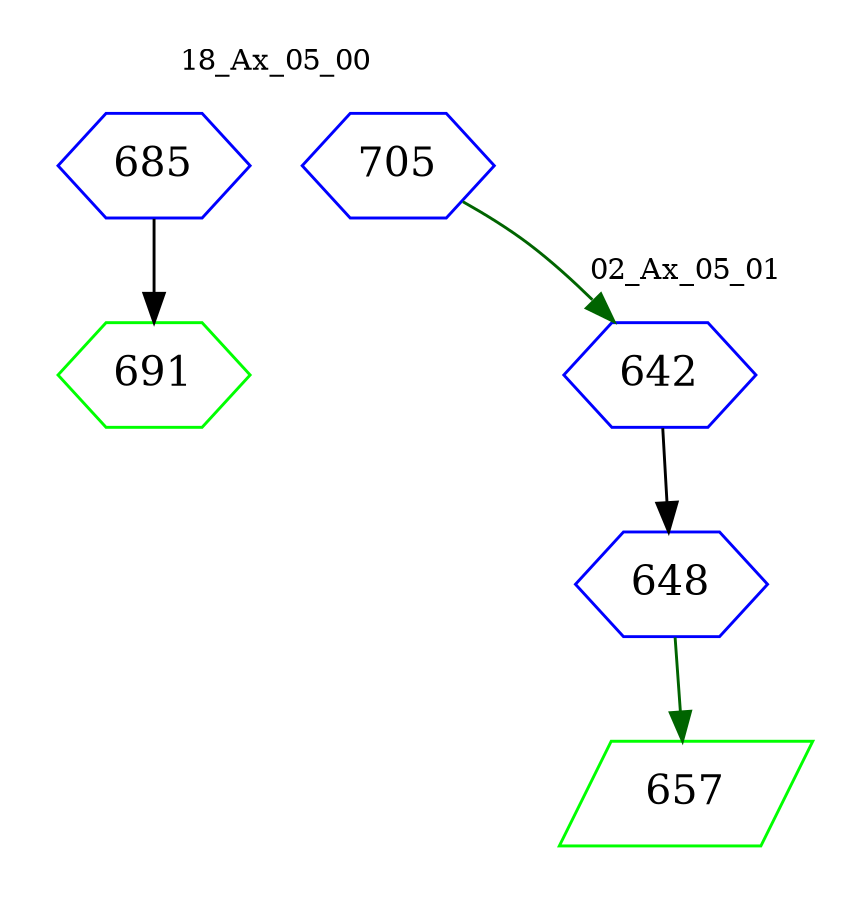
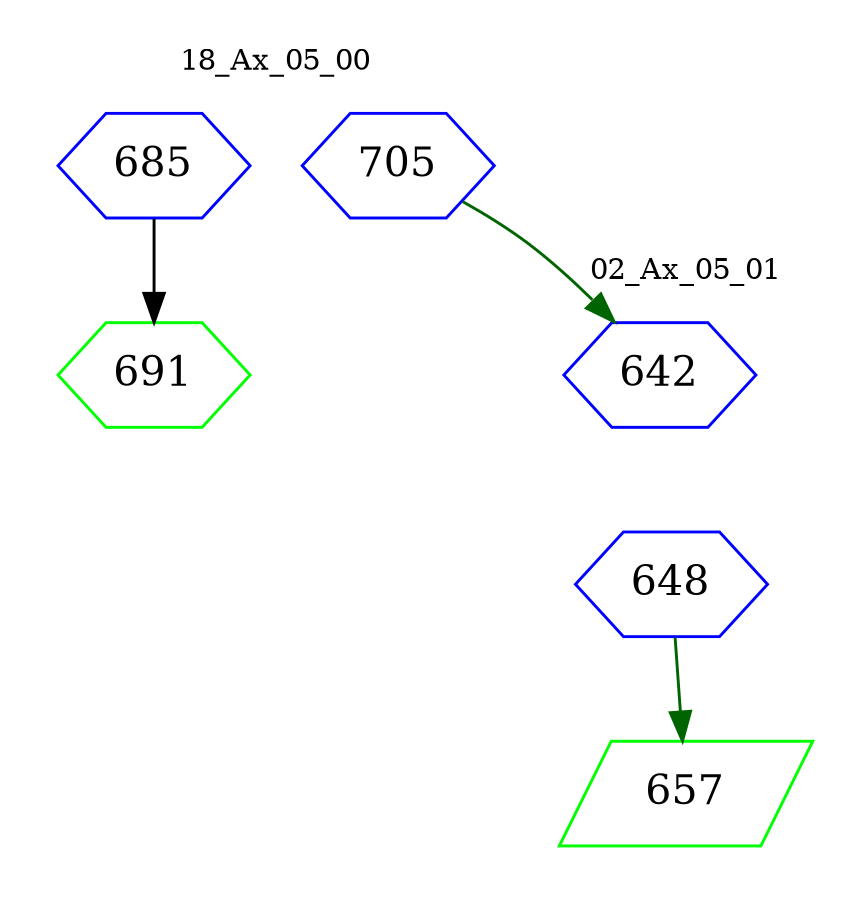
edge "642" -> "648": removed
